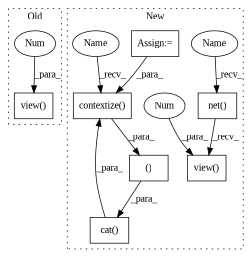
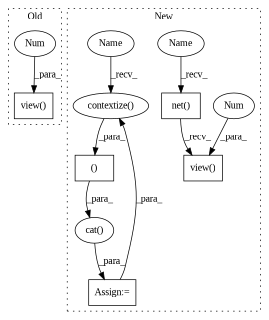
node "contextize()": shape box -> ellipse
edge "cat()" -> "contextize()": now "cat()" -> "Assign:="
node "cat()": shape box -> ellipse
